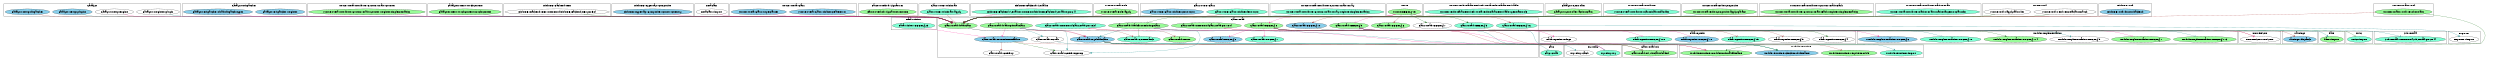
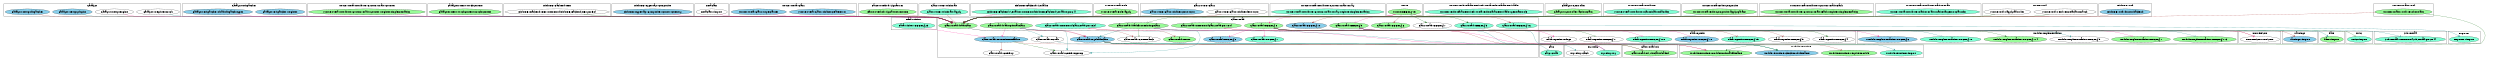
node "Catalyst::_register_plugin": label "Catalyst::_register_plugin" -> "Catalyst::_register_mock"
node "Class::MOP::Class::_inline_destructor": fillcolor aquamarine -> white
node "Class::Load::CORE:match": fillcolor aquamarine -> white
node "Data::OptList::BEGIN@11": added
node "warnings::dispatch": label "warnings::dispatch" -> "warnings::import"
node "Exporter::import": fillcolor white -> aquamarine
